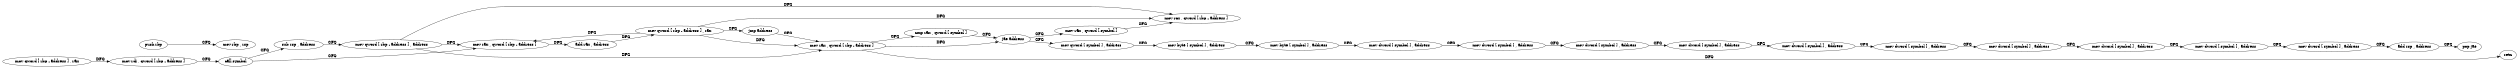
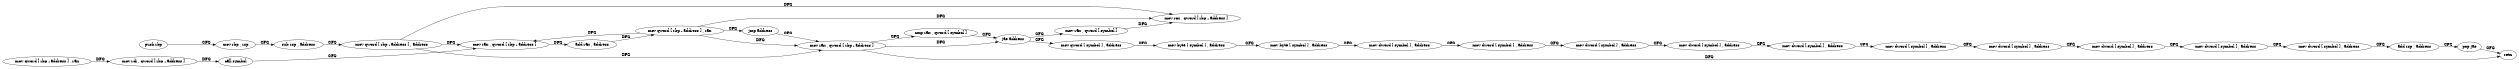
edge "mov rax , qword [ symbol ]" -> "mov rcx , qword [ rbp - address ]": label "CFG" -> "DFG"
edge "pop jae" -> "retn": added, label "CFG"
edge "call symbol" -> "sub rsp , address": now "mov rbp , rsp" -> "sub rsp , address"
edge "mov rdi , qword [ rbp - address ]" -> "call symbol": label "CFG" -> "DFG"
